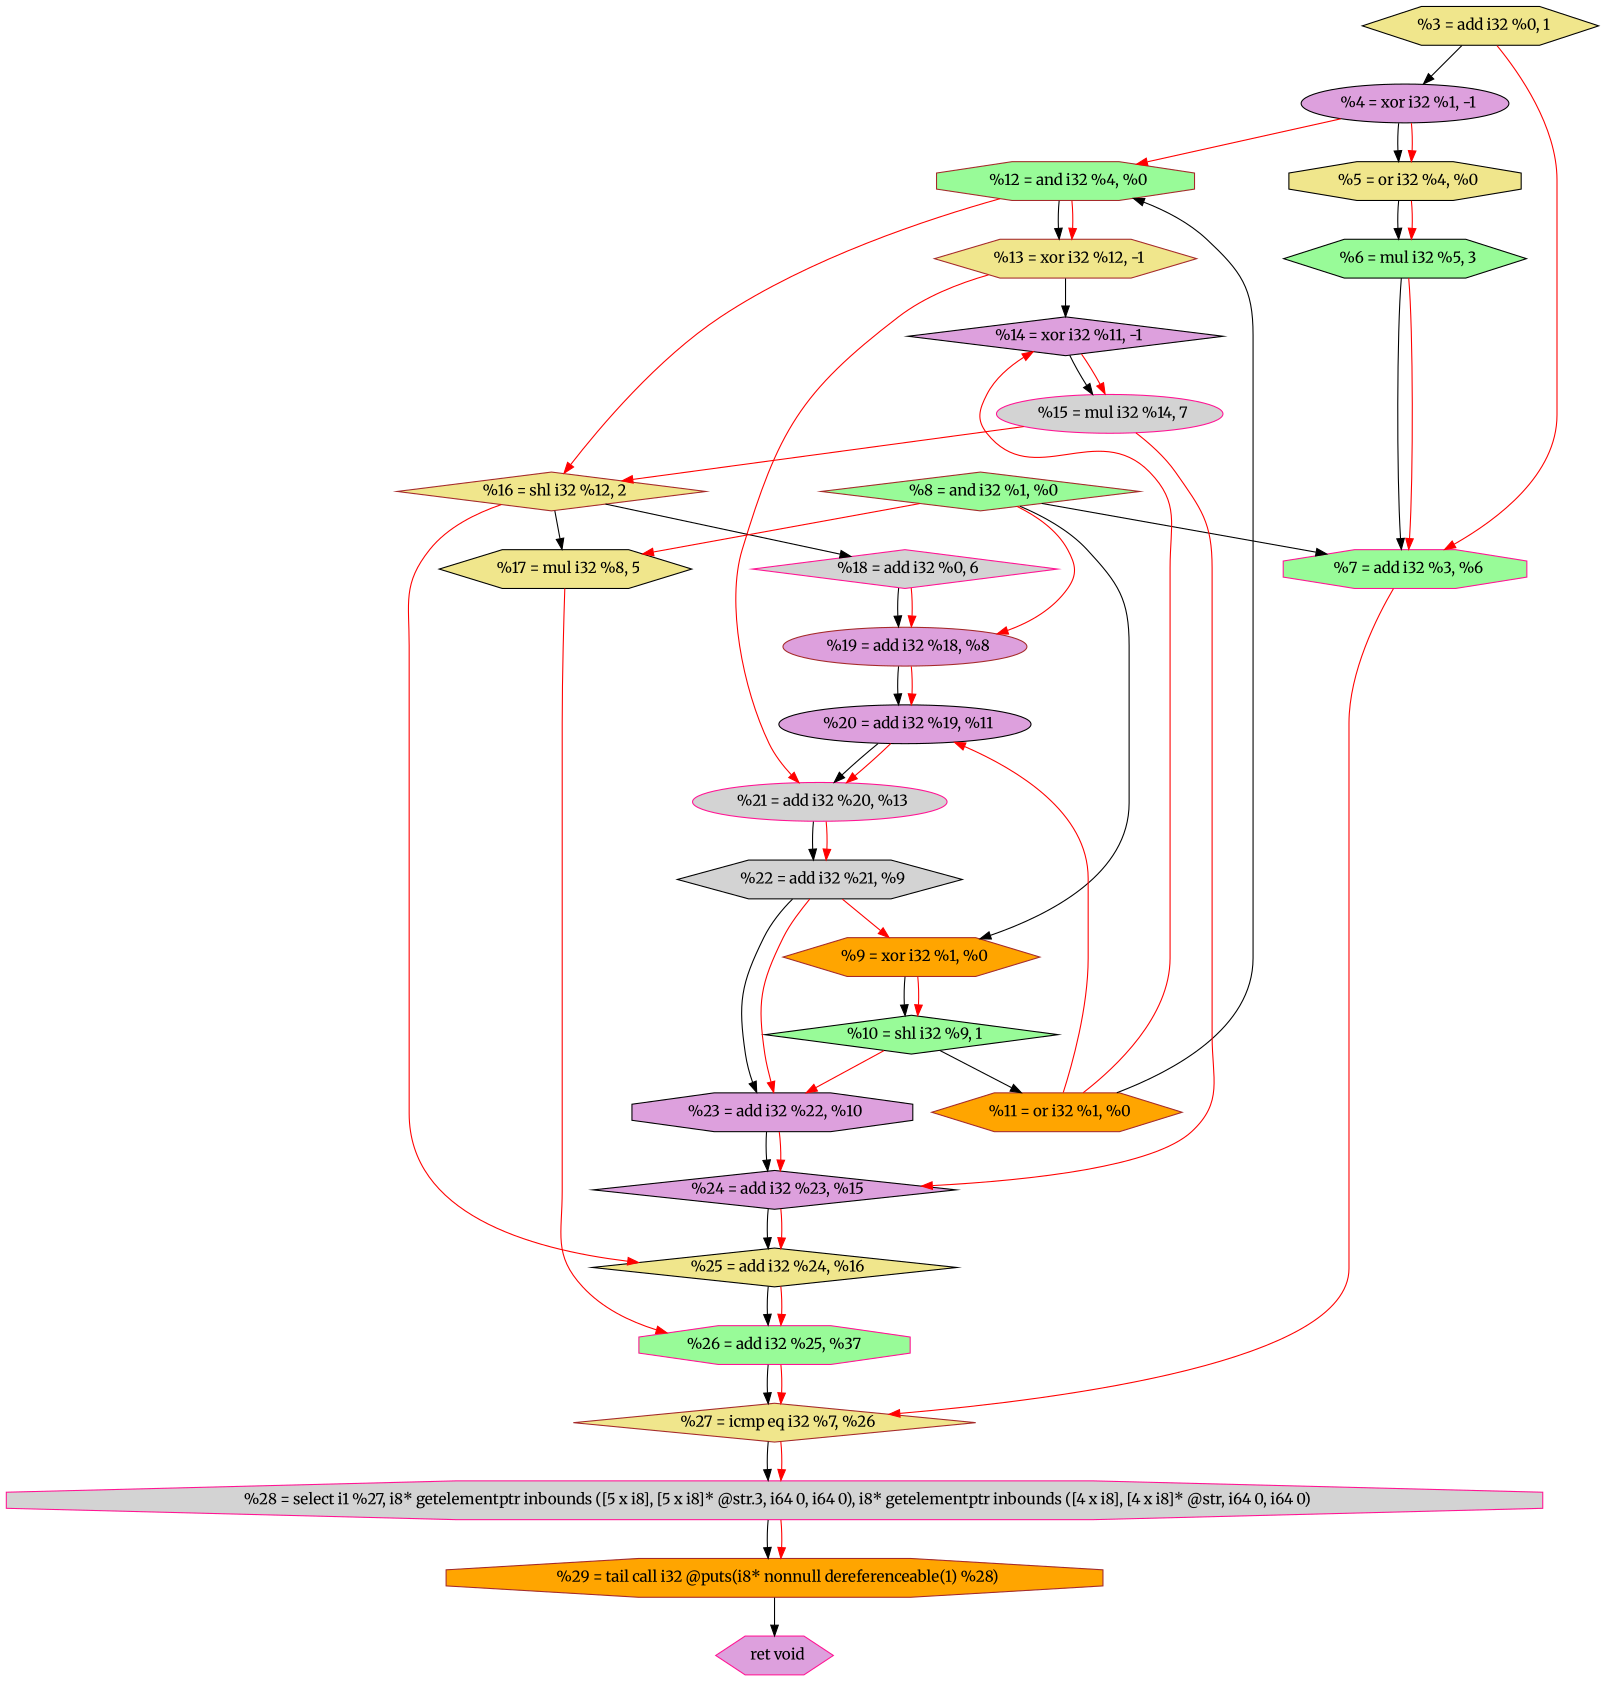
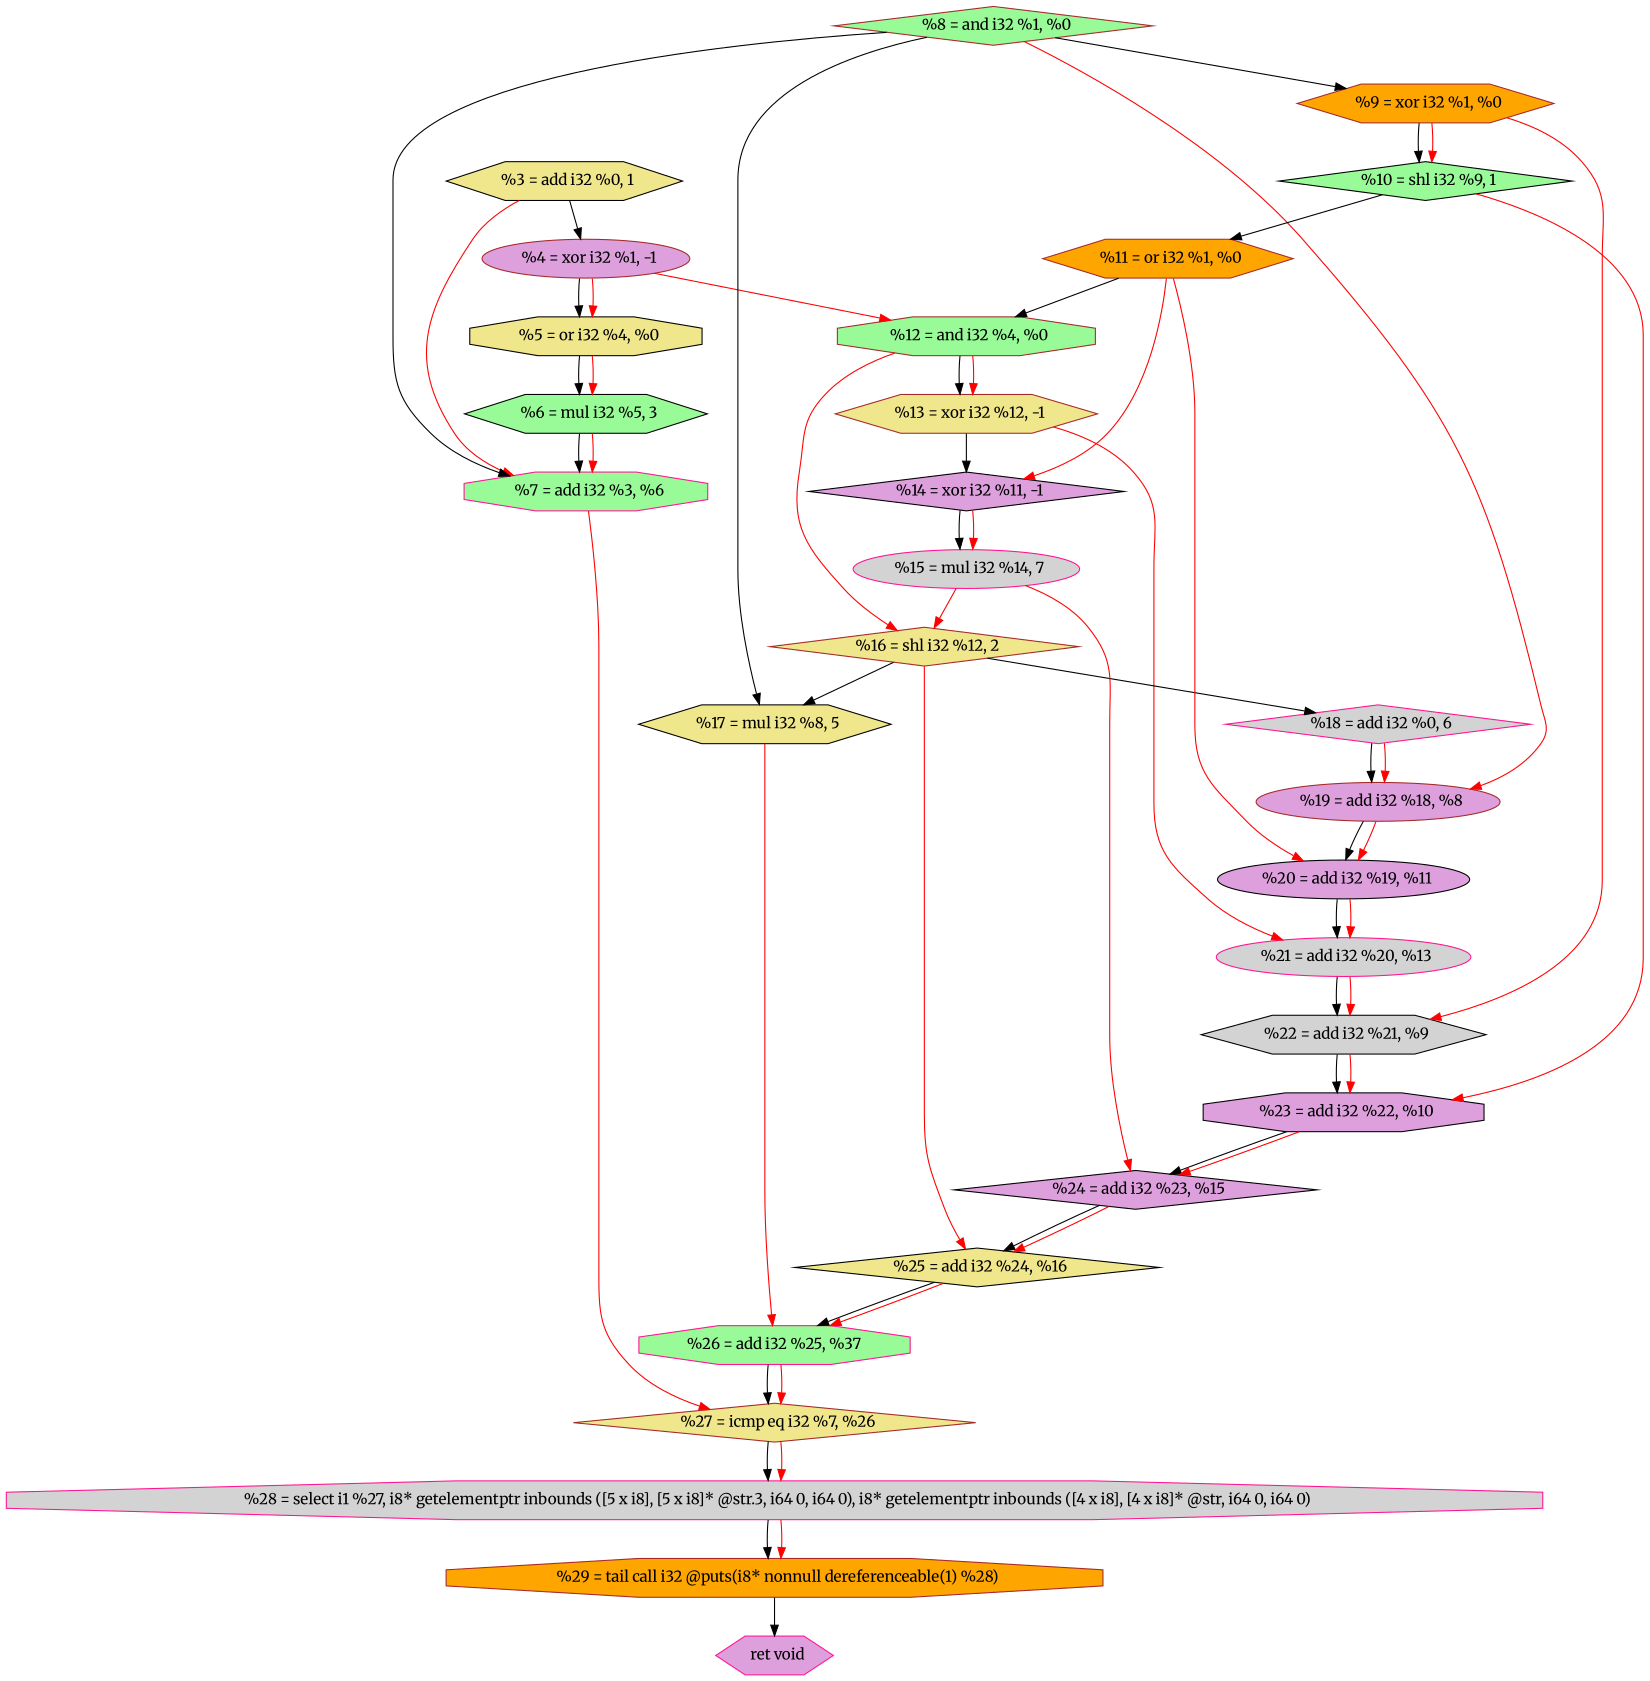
node "%4 = xor i32 %1, -1": color black -> brown
edge "%8 = and i32 %1, %0" -> "%17 = mul i32 %8, 5": color red -> black
edge "%22 = add i32 %21, %9" -> "%9 = xor i32 %1, %0": reversed
